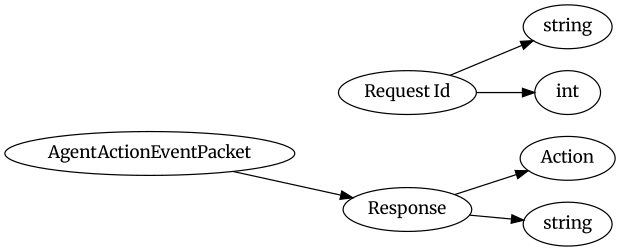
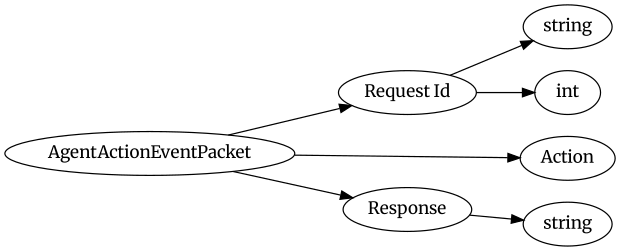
edge "AgentActionEventPacket" -> "Request Id": added
edge "Response" -> "Action": now "AgentActionEventPacket" -> "Action"
